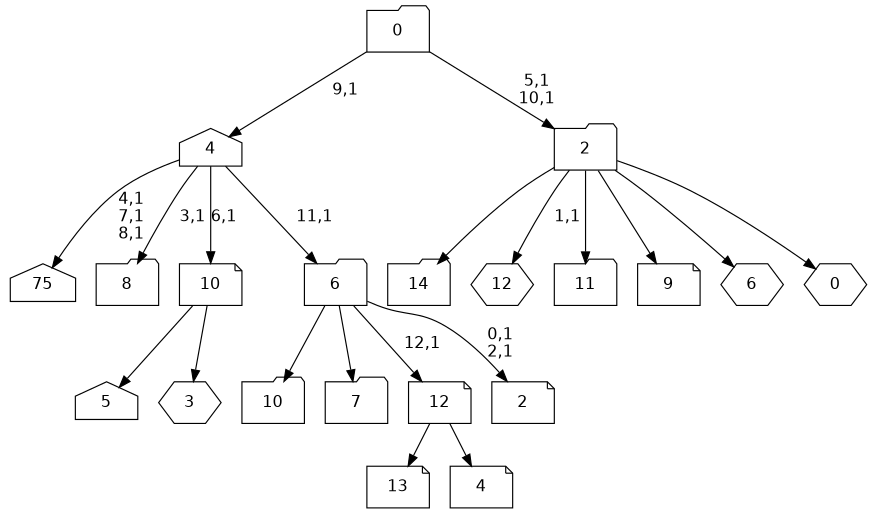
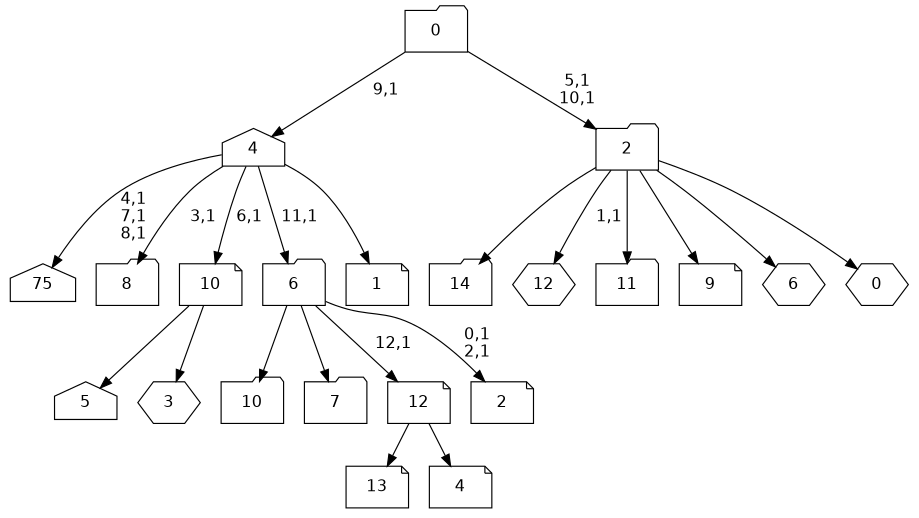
node "1": added
